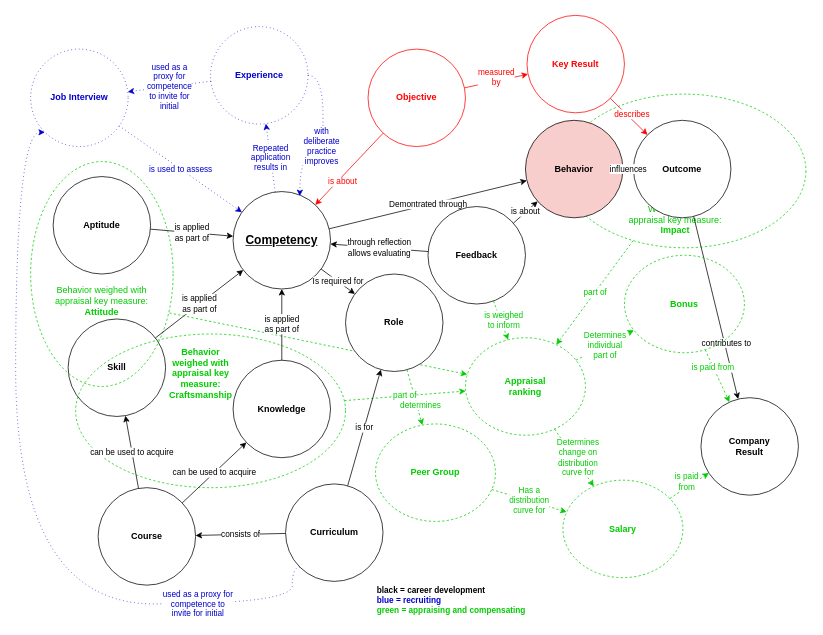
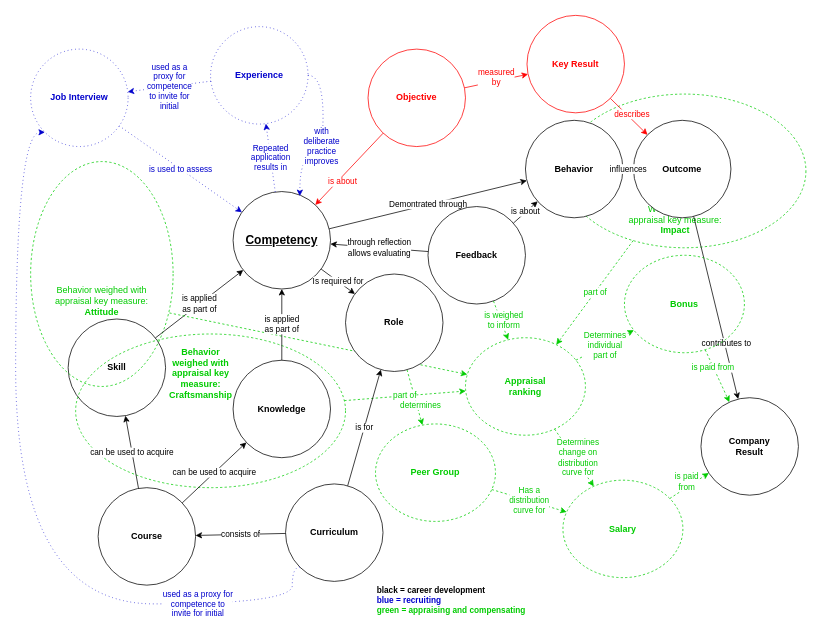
node "Behavior": fillcolor #f8cecc -> #ffffff
node "Aptitude": removed
edge "Aptitude" -> "Competency": removed, label "is applied as part of"
